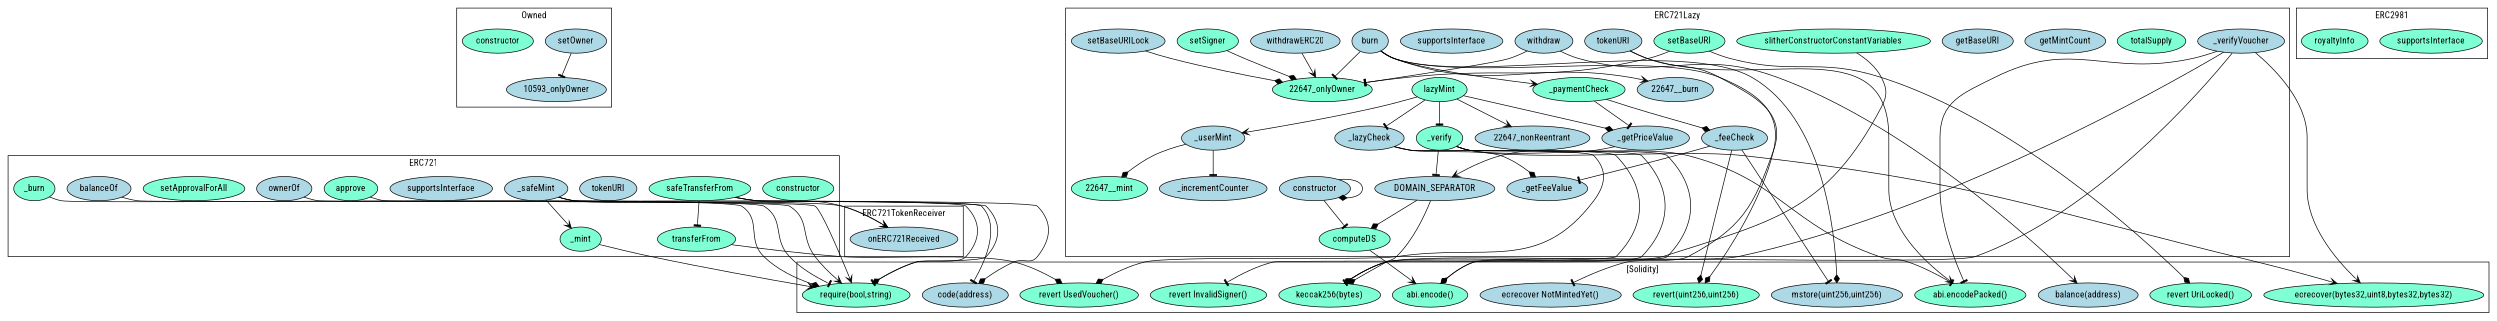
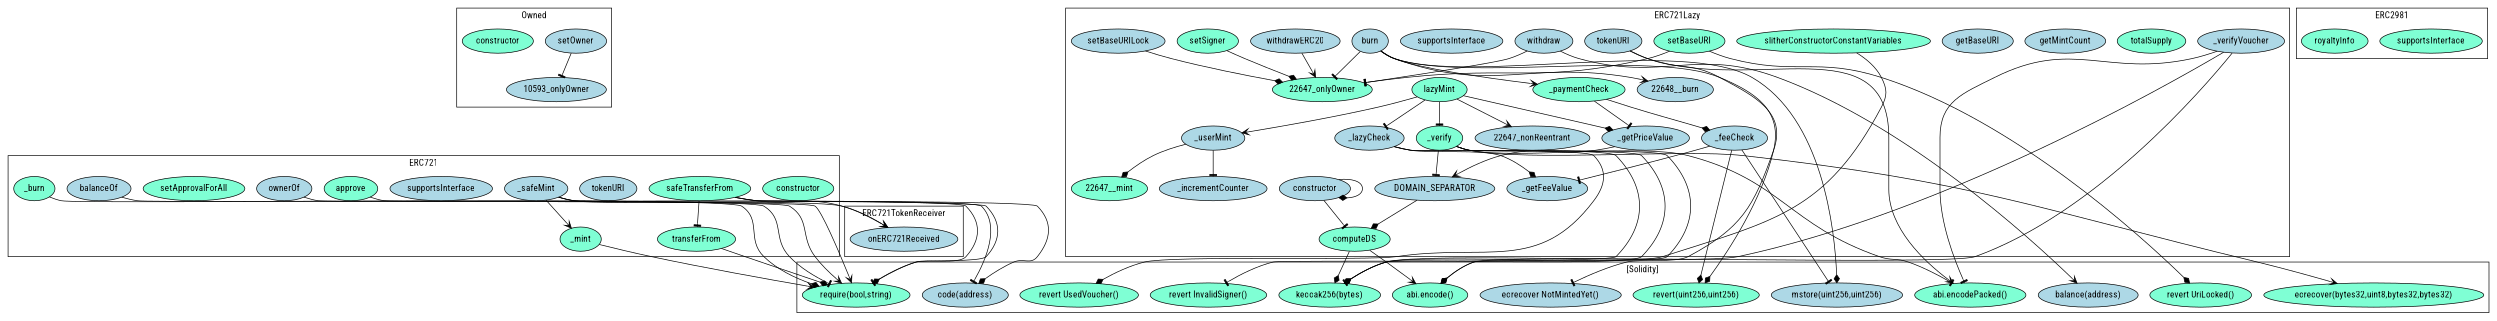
node "22647__burn": label "22647__burn" -> "22648__burn"
edge "_verifyVoucher" -> "ecrecover(bytes32,uint8,bytes32,bytes32)": removed
edge "DOMAIN_SEPARATOR" -> "keccak256(bytes)": now "computeDS" -> "keccak256(bytes)"
edge "transferFrom" -> "revert UsedVoucher()": now "transferFrom" -> "require(bool,string)"
